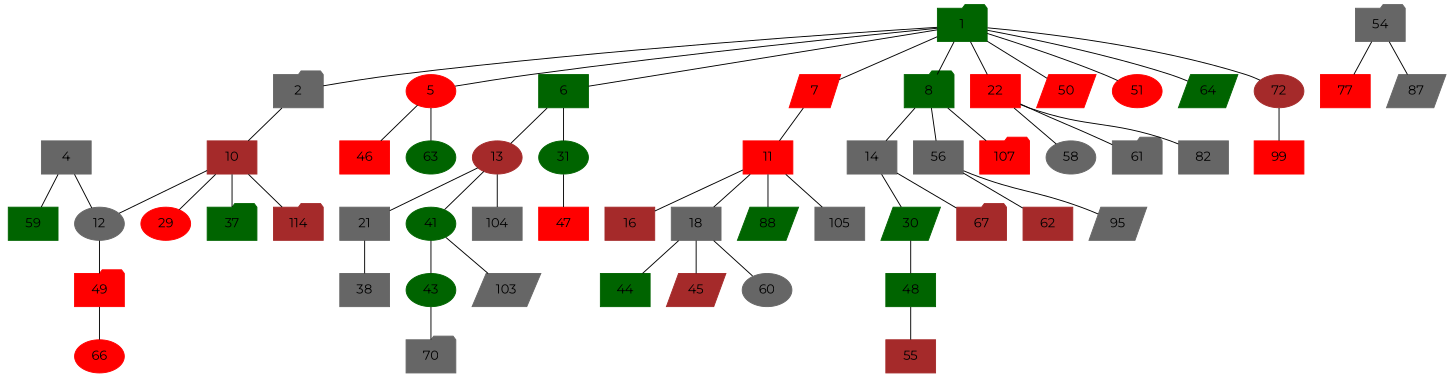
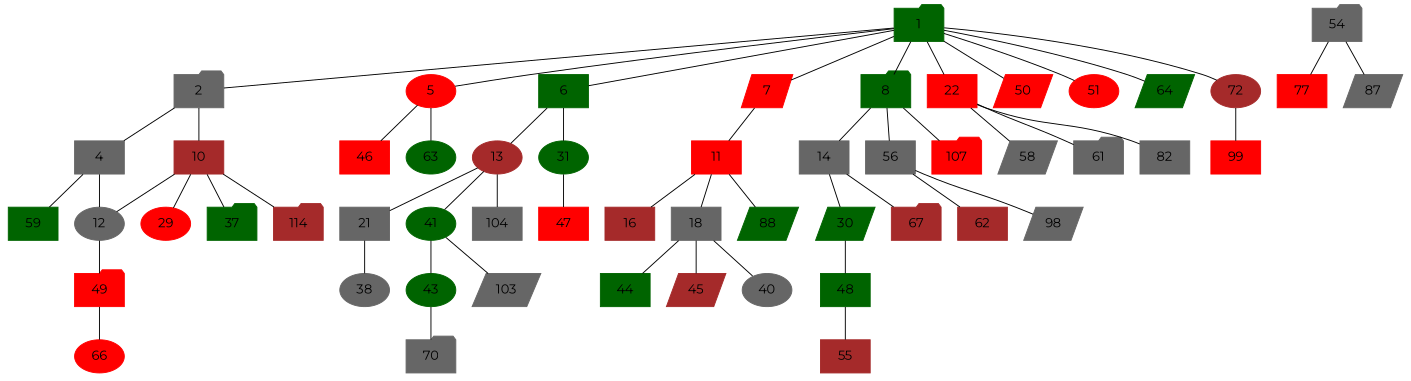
edge "2" -- "4": added
node "58": shape ellipse -> parallelogram
node "105": removed
node "95": label "95" -> "98"
node "38": shape box -> ellipse
node "60": label "60" -> "40"
